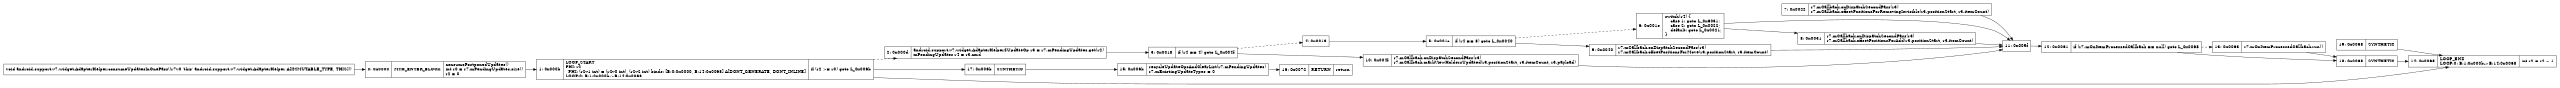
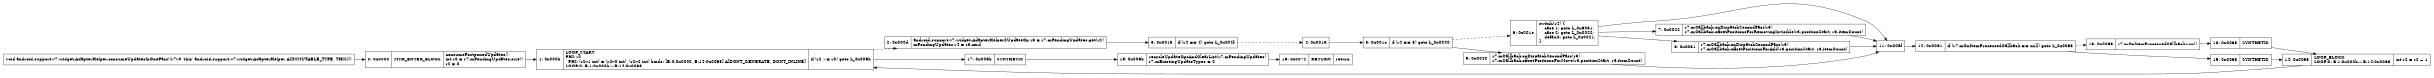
edge "6: 0x001e" -> "7: 0x0022": added
edge "12: 0x0061" -> "18: 0x0068": now "12: 0x0061" -> "19: 0x0068"
node "14: 0x0068": text "LOOP_END" -> "LOOP_BLOCK"
node "10: 0x004f": removed
edge "1: 0x000b" -> "14: 0x0068": reversed
